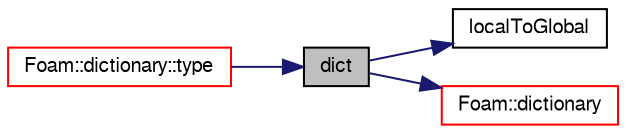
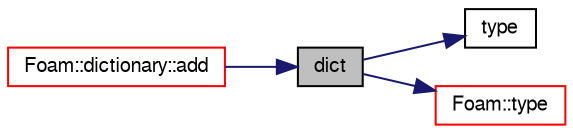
node "localToGlobal": label "localToGlobal" -> "type"
node "Foam::dictionary::type": label "Foam::dictionary::type" -> "Foam::dictionary::add"
node "Foam::dictionary": label "Foam::dictionary" -> "Foam::type"
